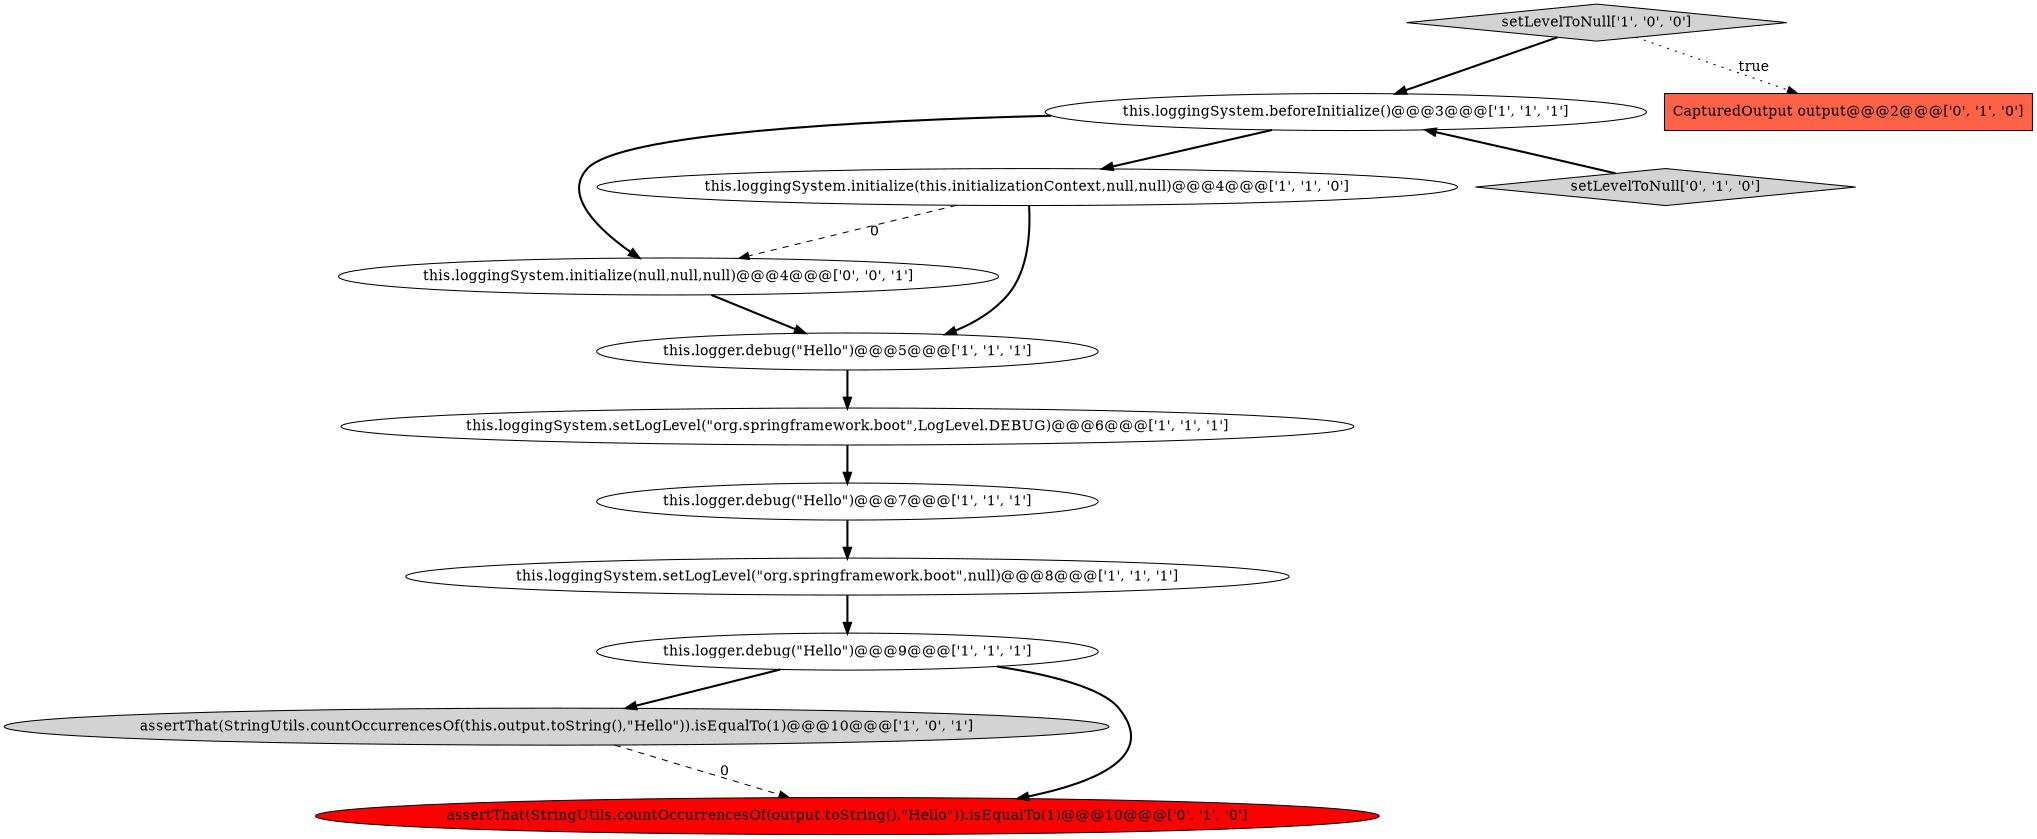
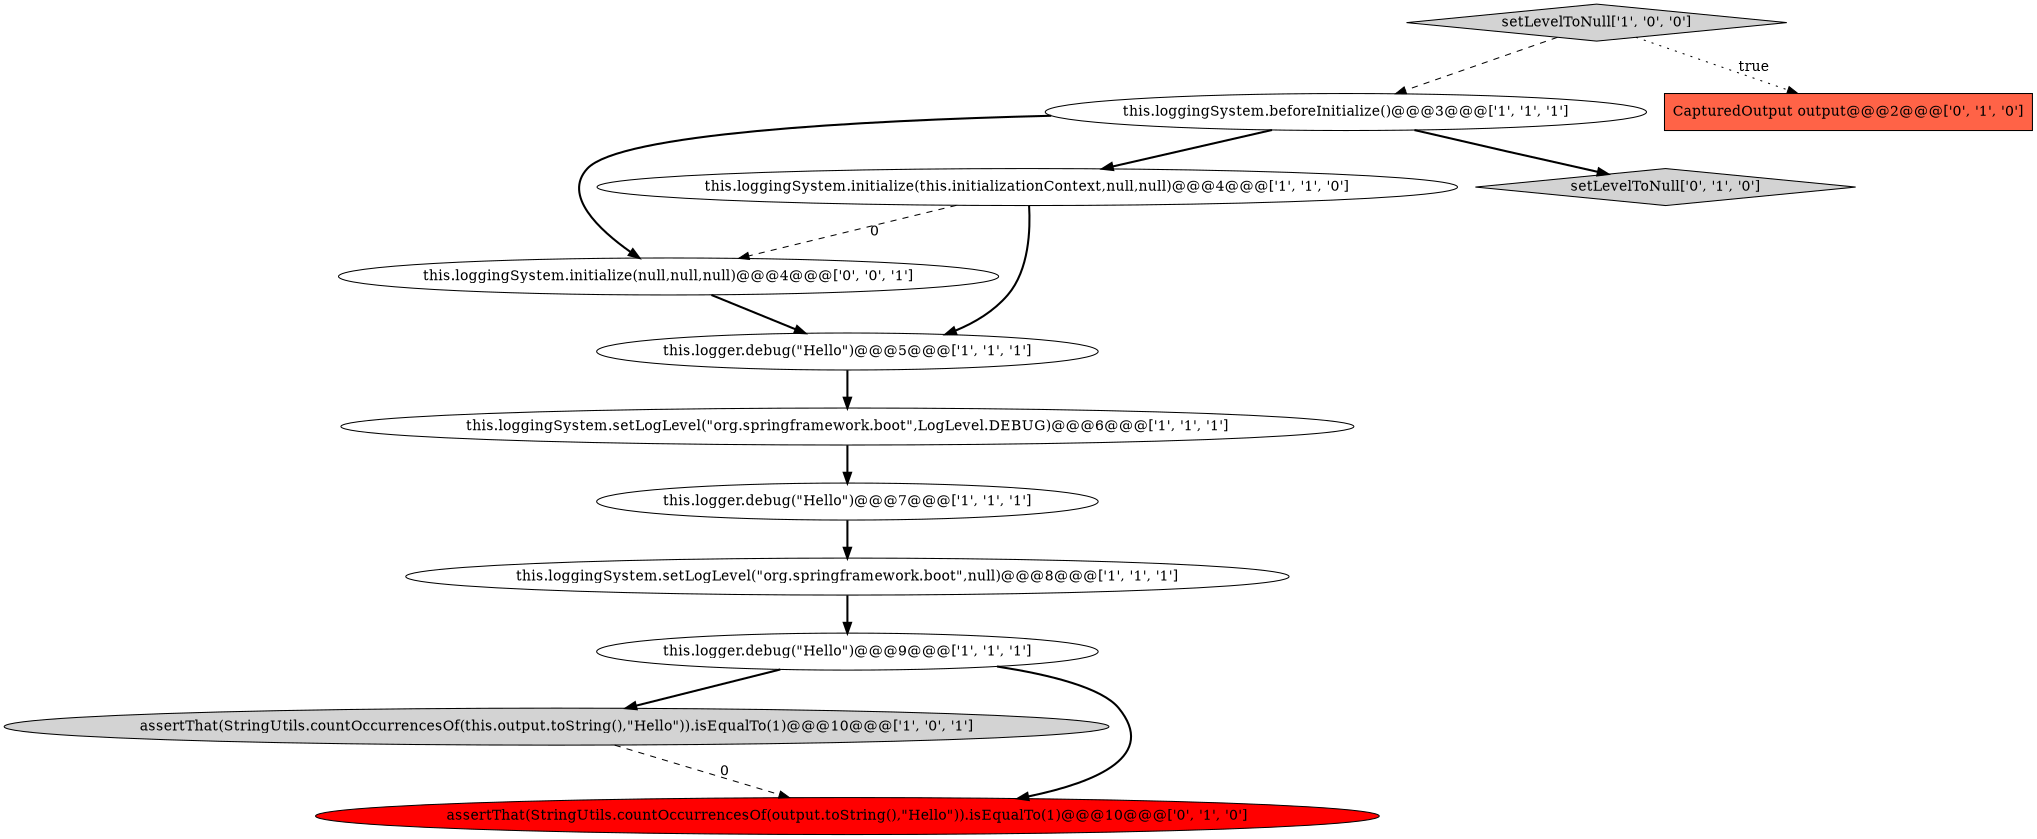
edge "setLevelToNull['1', '0', '0']" -> "this.loggingSystem.beforeInitialize()@@@3@@@['1', '1', '1']": style bold -> dashed
edge "setLevelToNull['0', '1', '0']" -> "this.loggingSystem.beforeInitialize()@@@3@@@['1', '1', '1']": reversed
